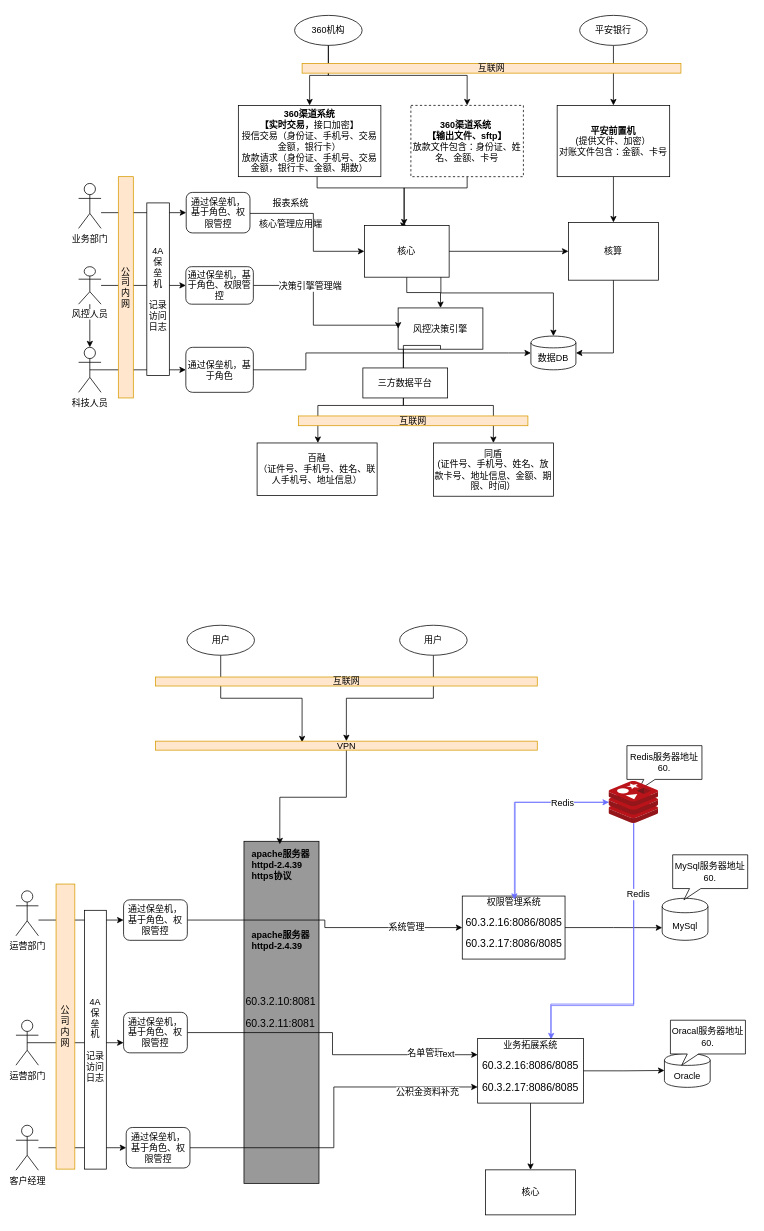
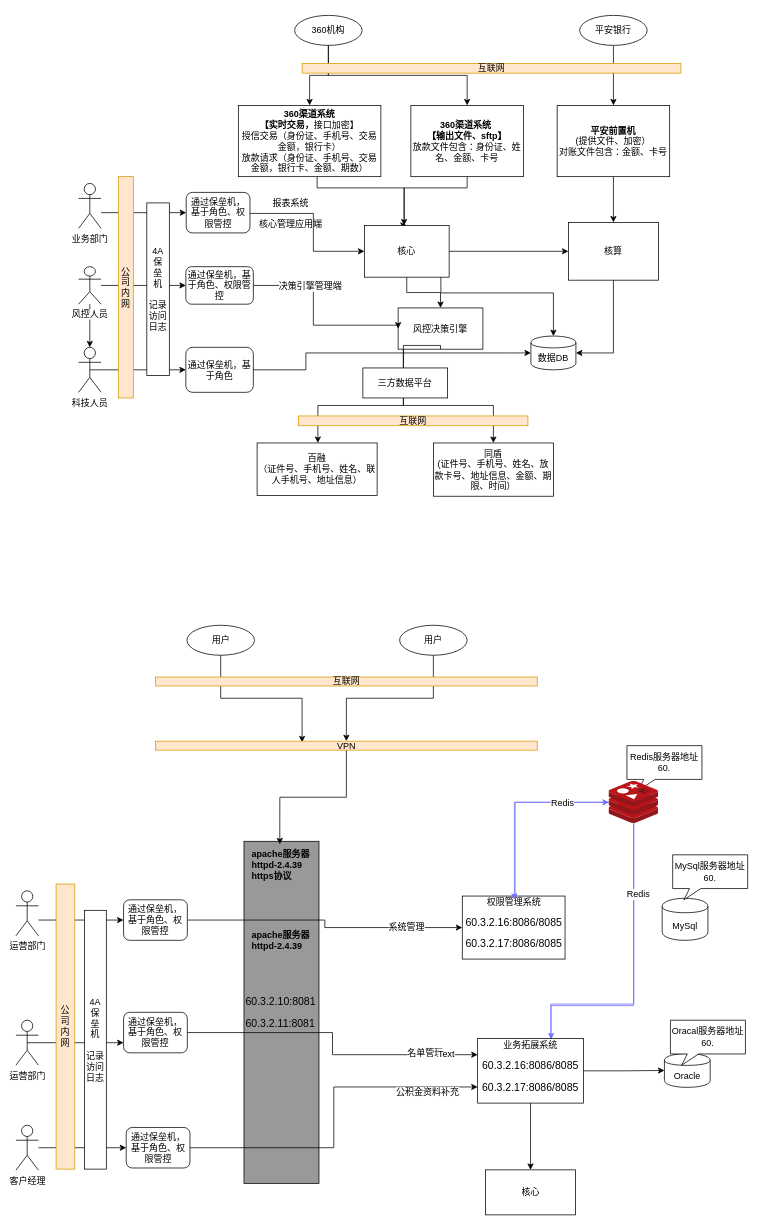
node "360渠道系统 【输出文件、sftp】 放款文件包含：身份证、姓名、金额、卡号": style dashed -> solid
edge "权限管理系统 60.3.2.16:8086/8085 60.3.2.17:8086/8085" -> "MySql": removed
